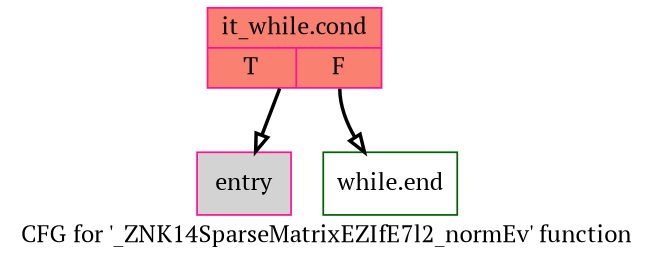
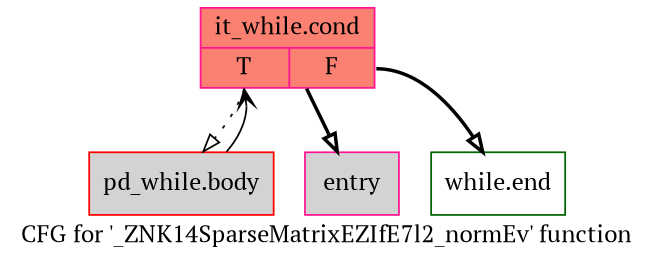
node "pd_while.body": added
